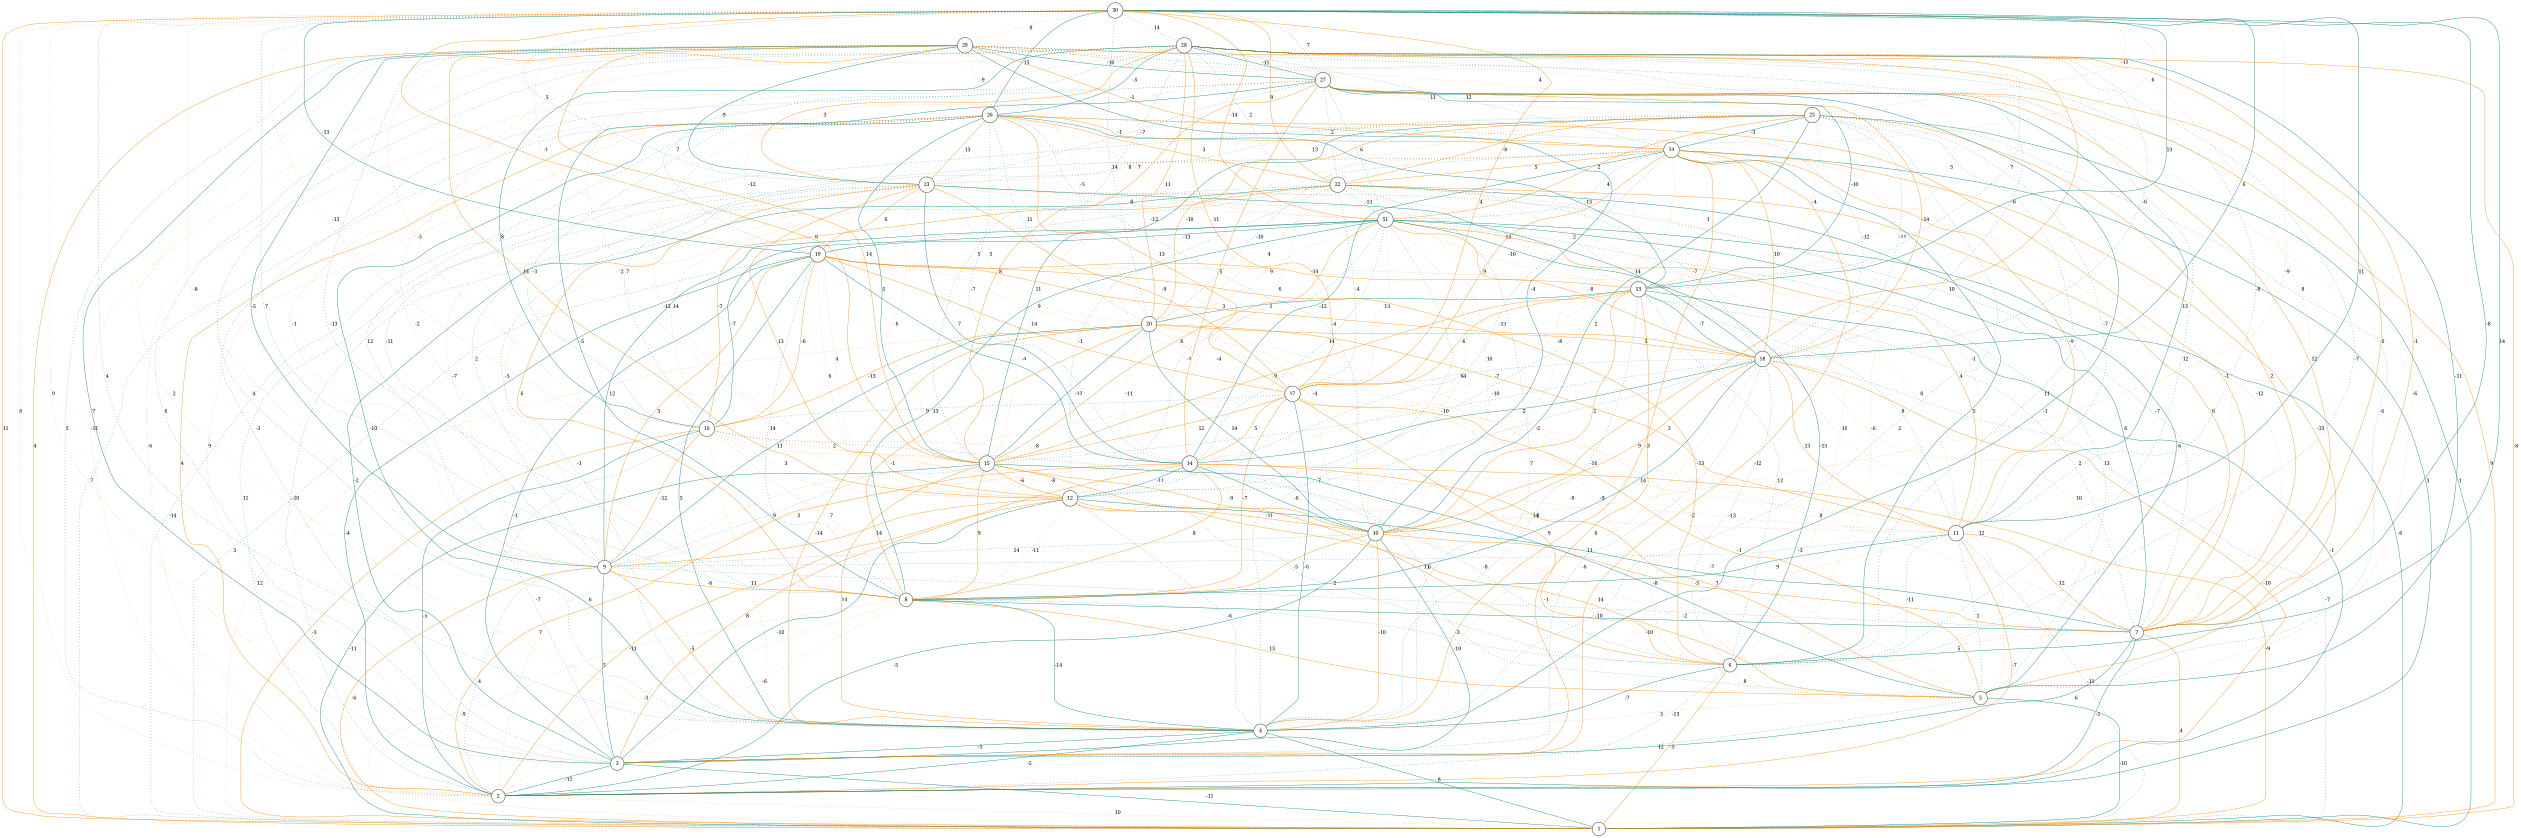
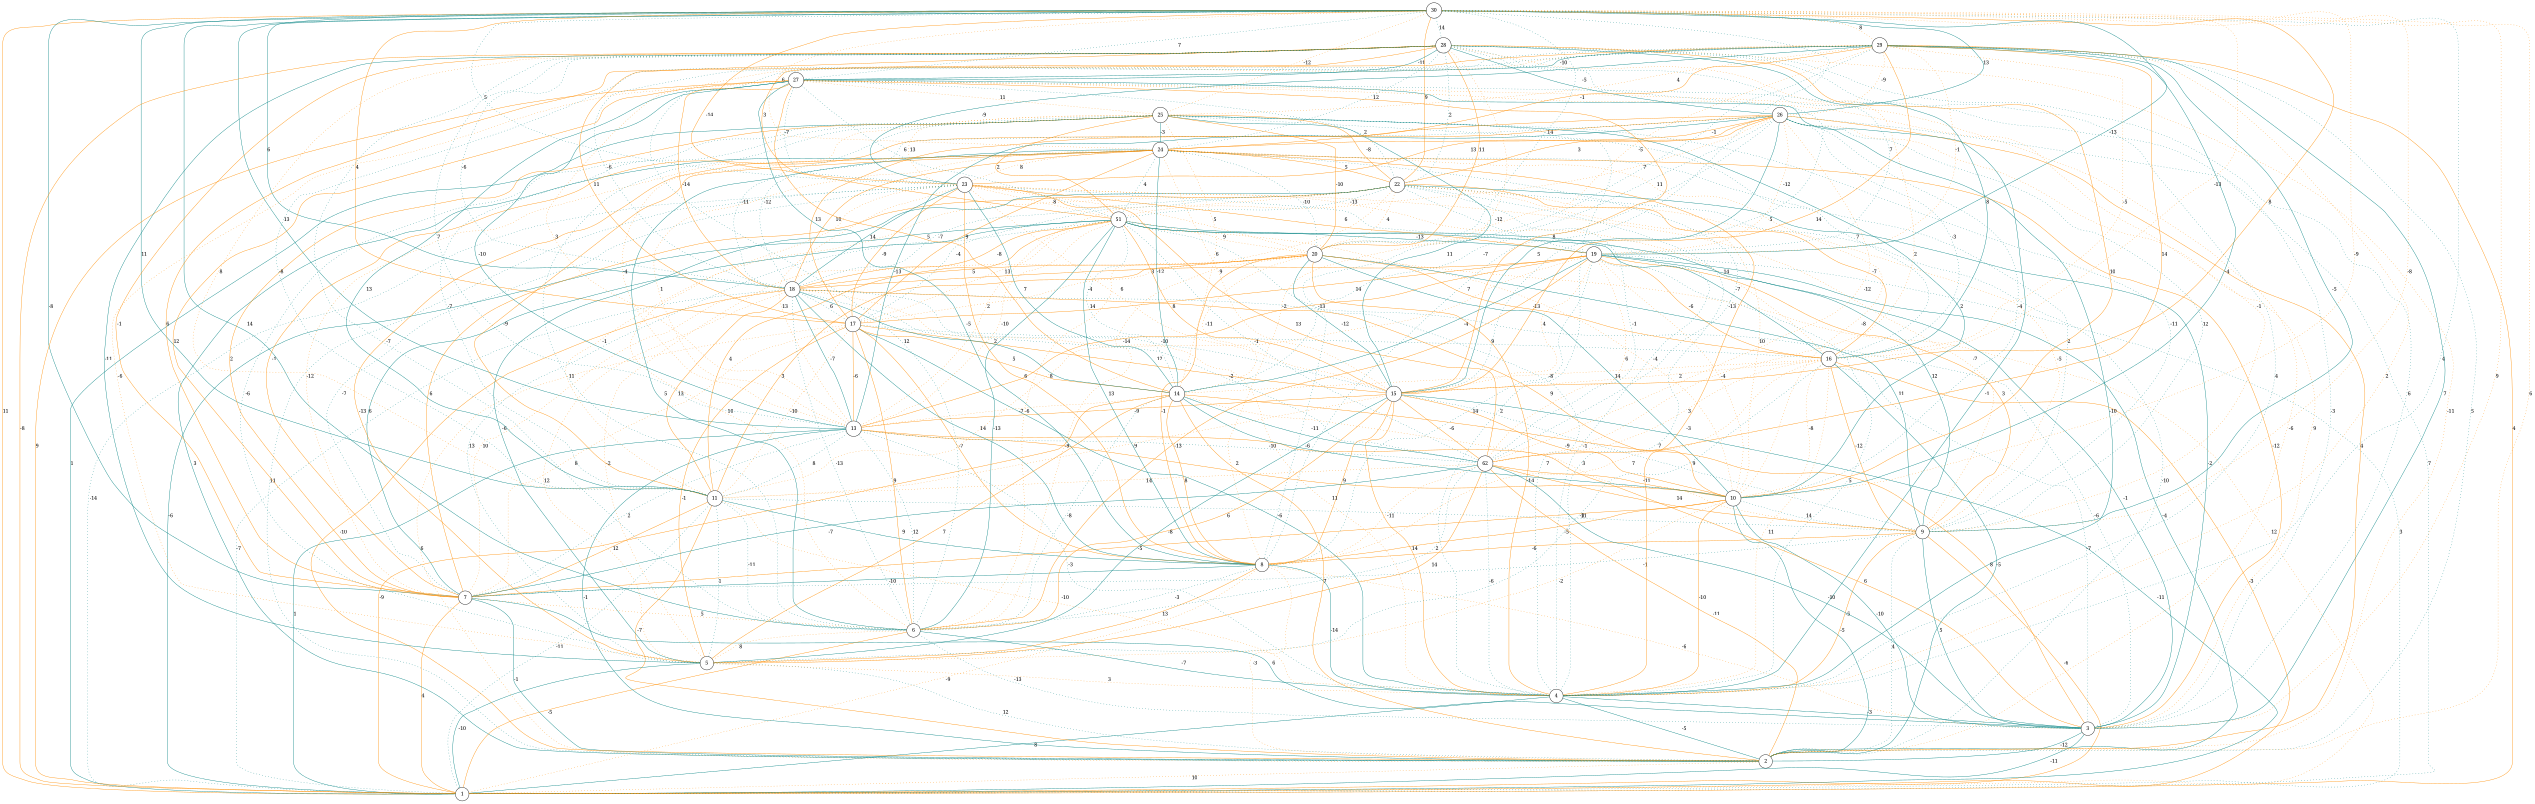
edge "13" -- "20": now "13" -- "1"
edge "24" -- "5": label "-33" -> "-13"
node "12": label "12" -> "62"
edge "19" -- "4": style solid -> dotted
